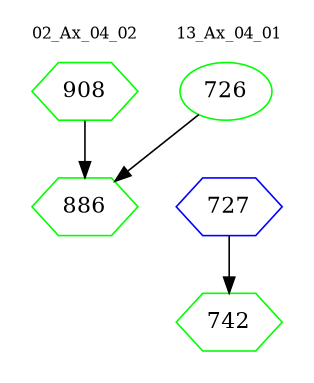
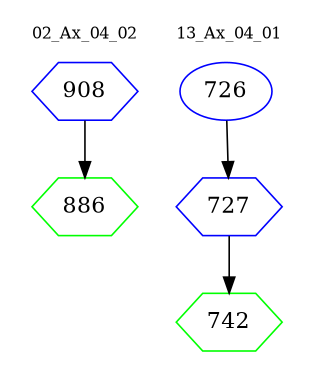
node "908": color green -> blue
node "726": color green -> blue
edge "726" -> "886": now "726" -> "727"
